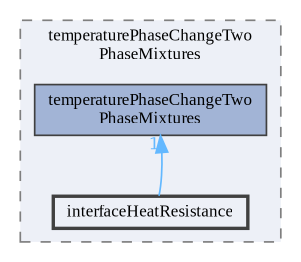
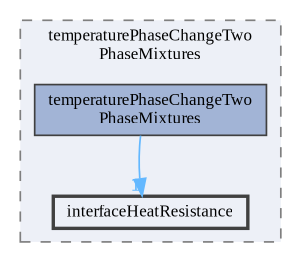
edge "interfaceHeatResistance" -> "temperaturePhaseChangeTwo PhaseMixtures": reversed
